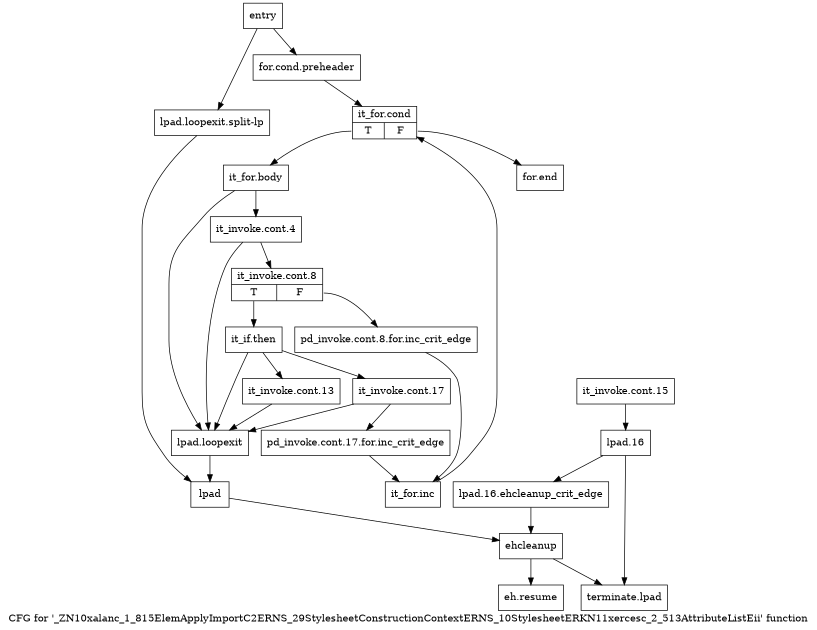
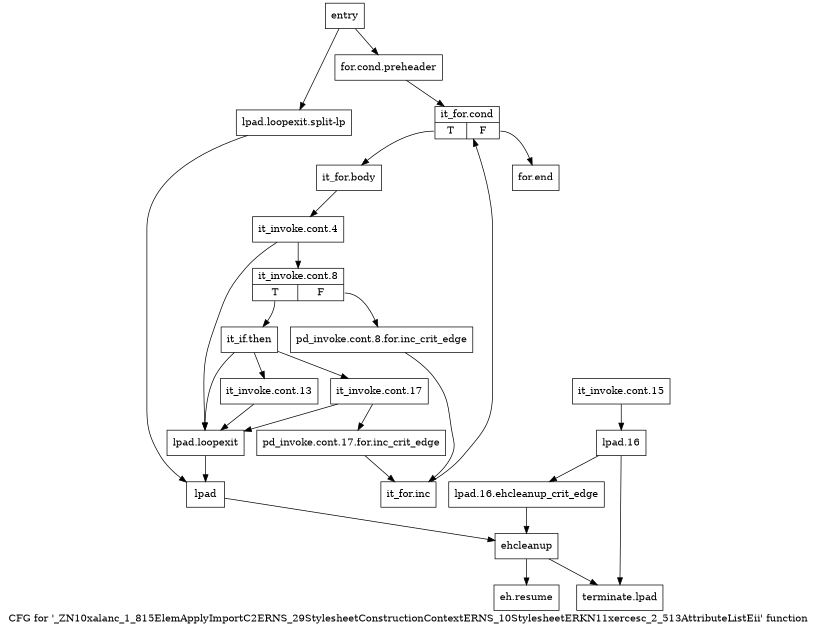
edge "it_for.body" -> "lpad.loopexit": removed
